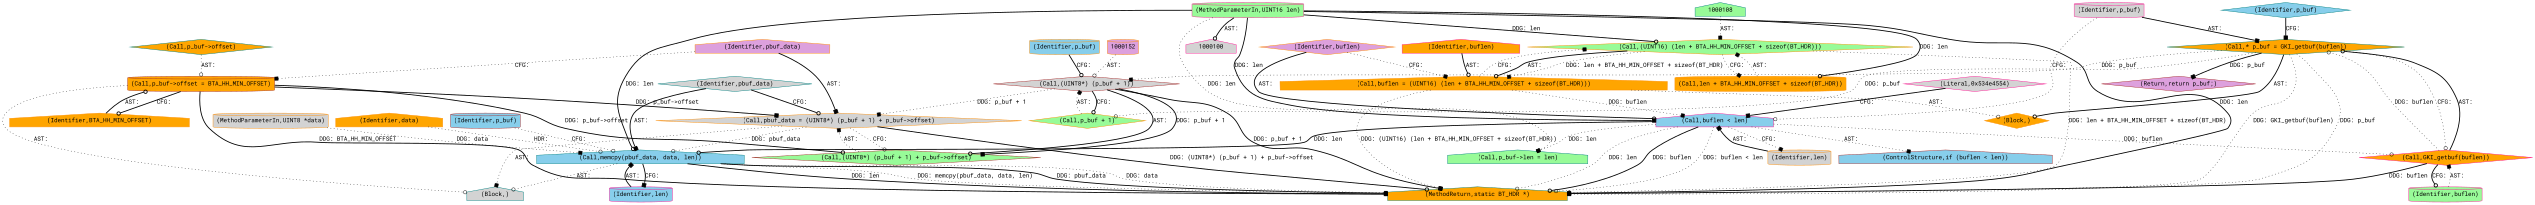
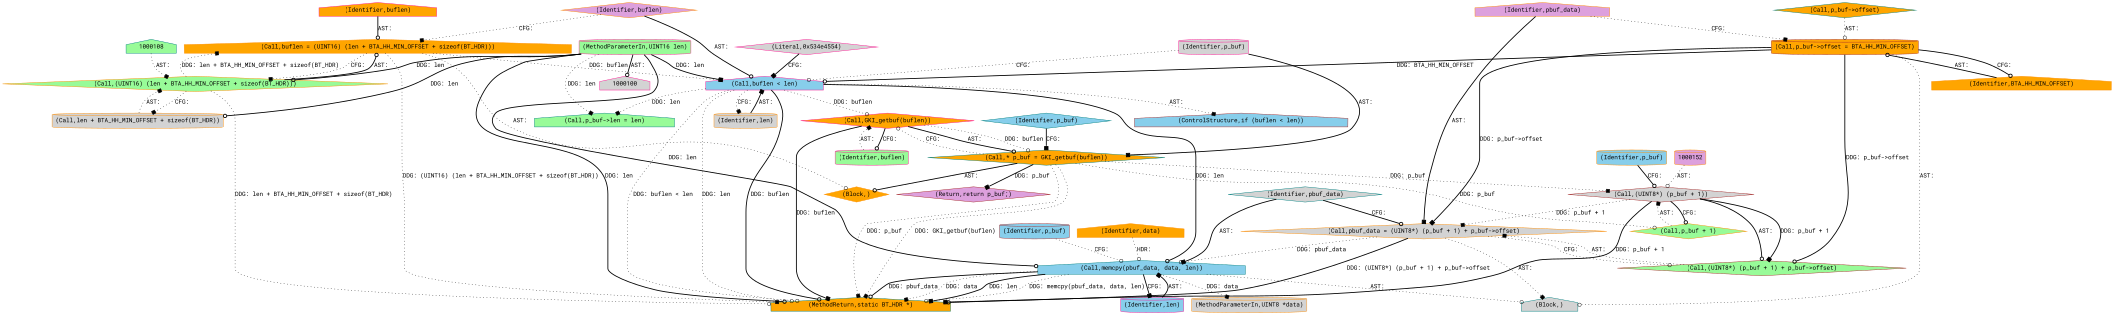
node "(Call,len + BTA_HH_MIN_OFFSET + sizeof(BT_HDR))": fillcolor orange -> lightgrey
edge "(MethodParameterIn,UINT8 *data)" -> "(Call,memcpy(pbuf_data, data, len))": reversed
edge "(Call,p_buf->offset = BTA_HH_MIN_OFFSET)" -> "(MethodReturn,static BT_HDR *)": now "(Call,p_buf->offset = BTA_HH_MIN_OFFSET)" -> "(Call,buflen < len)"
